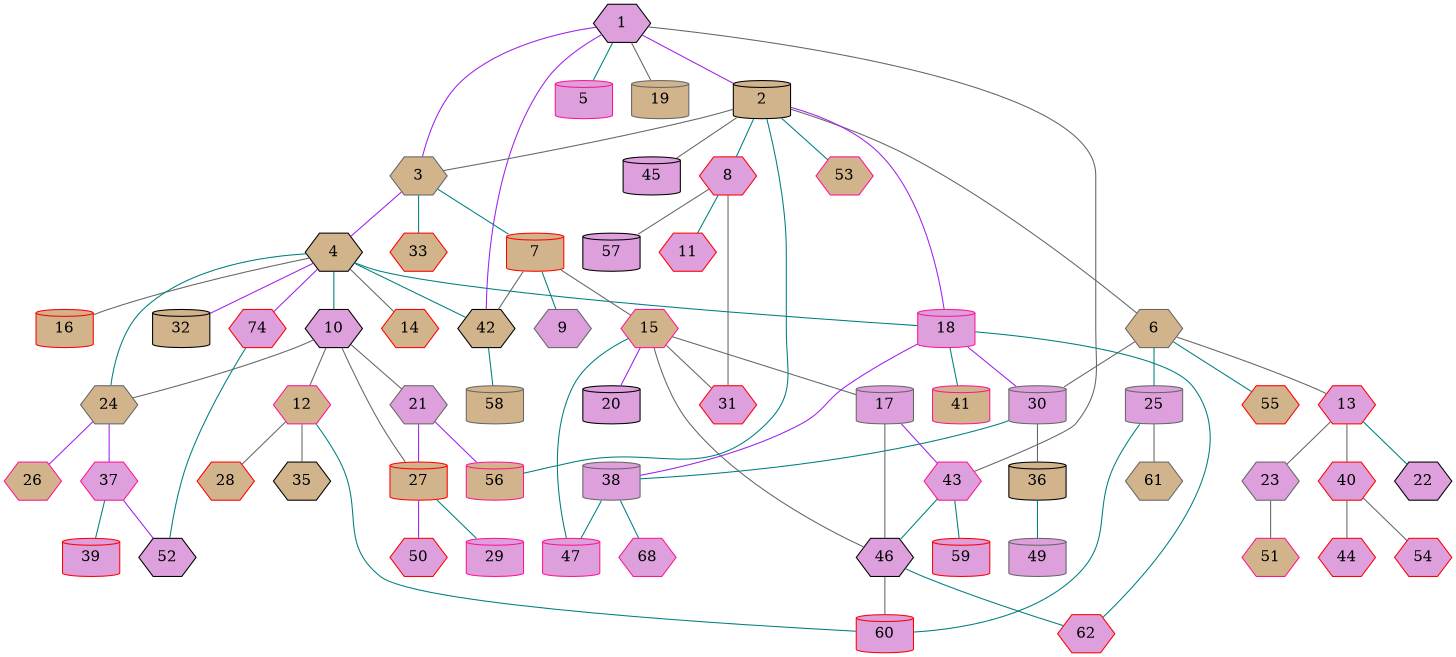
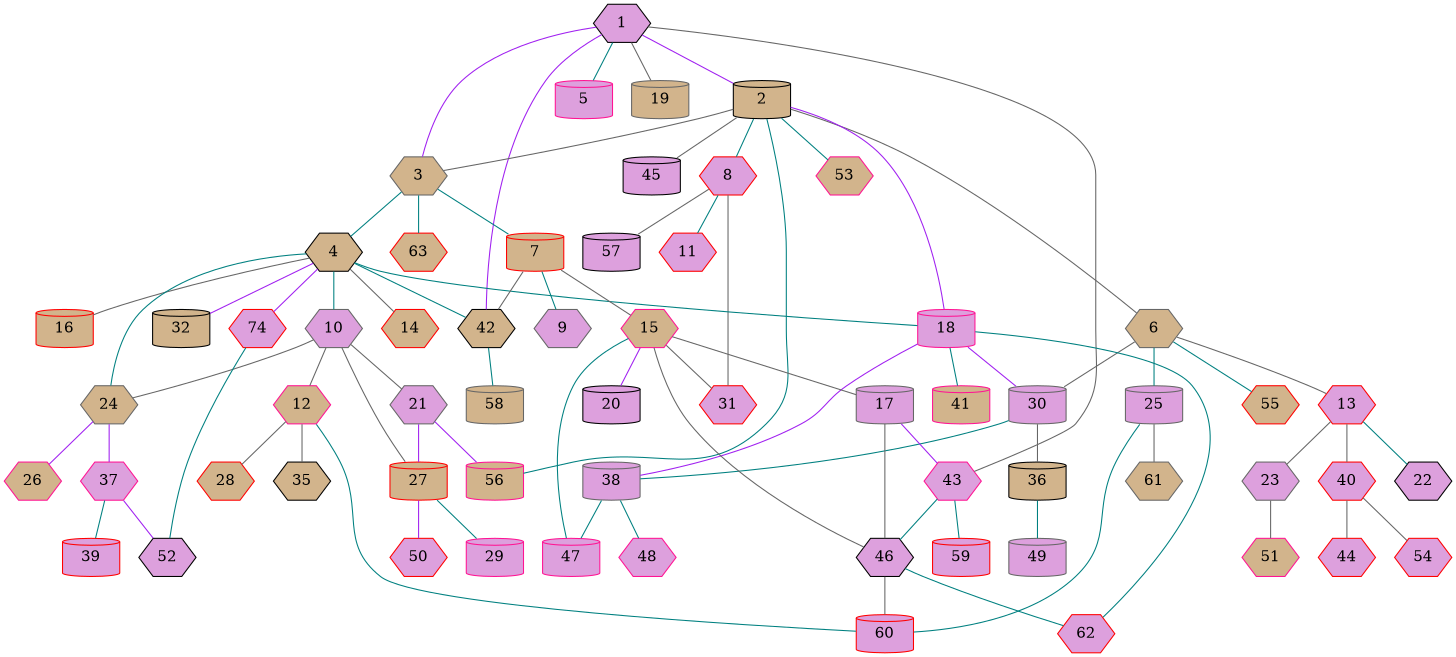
edge "3" -- "4": color purple -> teal
node "33": label "33" -> "63"
node "10": color black -> gray40
node "68": label "68" -> "48"
